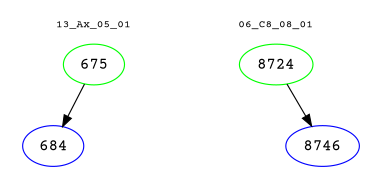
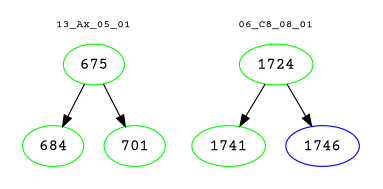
node "8724": label "8724" -> "1724"
node "684": color blue -> green
node "701": added
node "1741": added
node "8746": label "8746" -> "1746"
